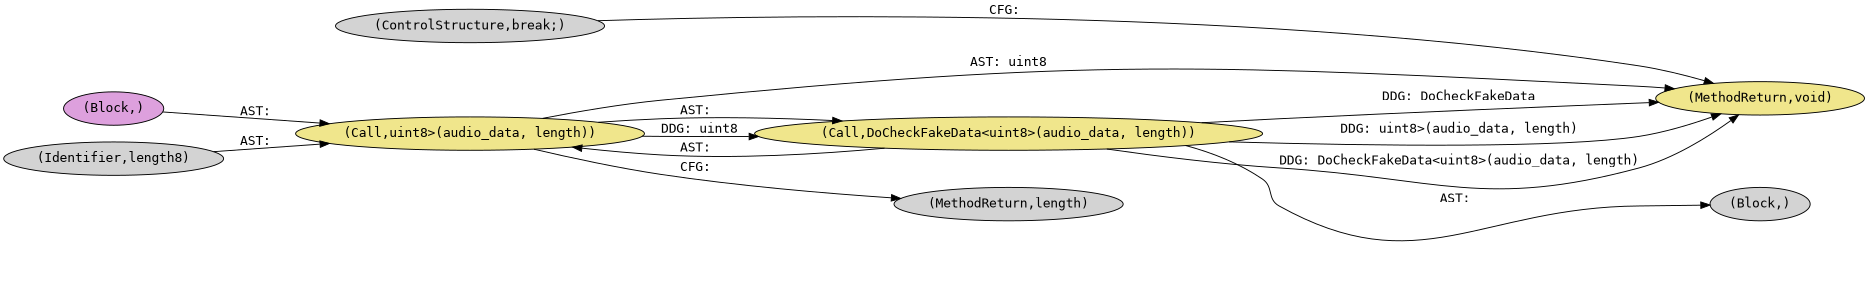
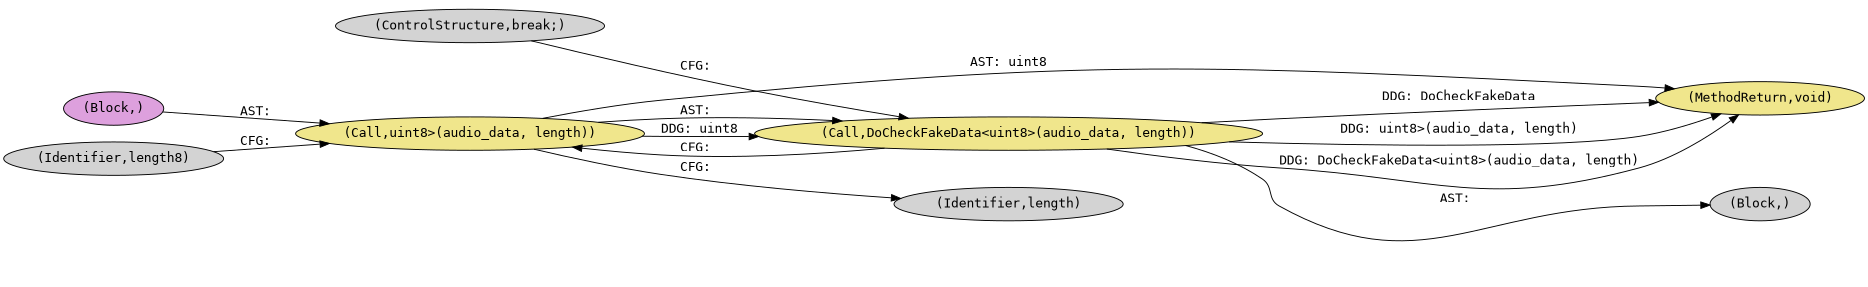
edge "(ControlStructure,break;)" -> "(MethodReturn,void)": now "(ControlStructure,break;)" -> "(Call,DoCheckFakeData<uint8>(audio_data, length))"
edge "(Identifier,length8)" -> "(Call,uint8>(audio_data, length))": label "AST: " -> "CFG: "
edge "(Call,DoCheckFakeData<uint8>(audio_data, length))" -> "(Call,uint8>(audio_data, length))": label "AST: " -> "CFG: "
node "(MethodReturn,length)": label "(MethodReturn,length)" -> "(Identifier,length)"
